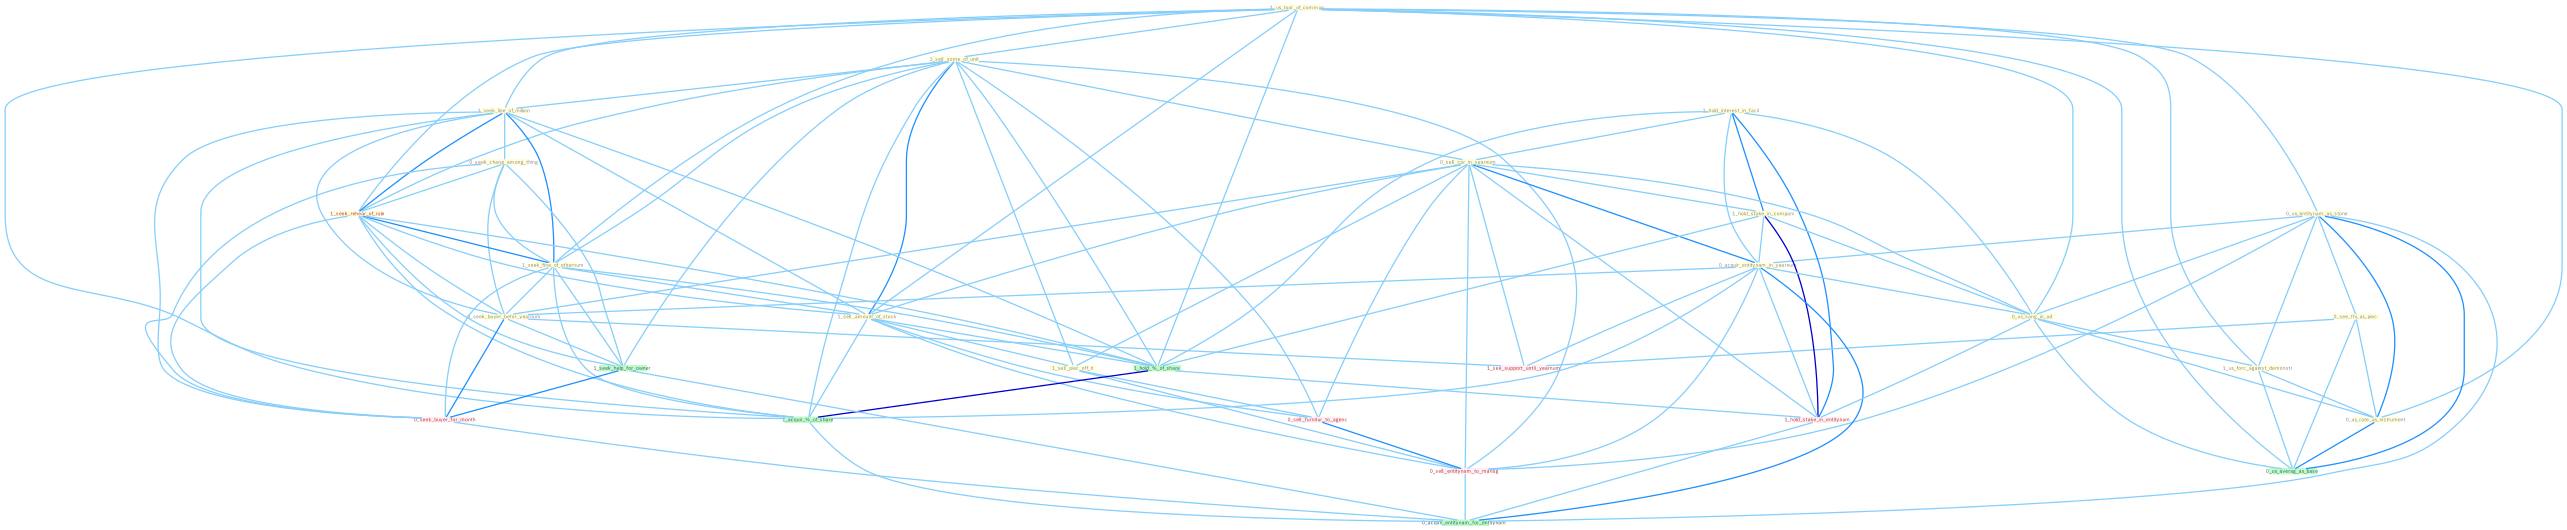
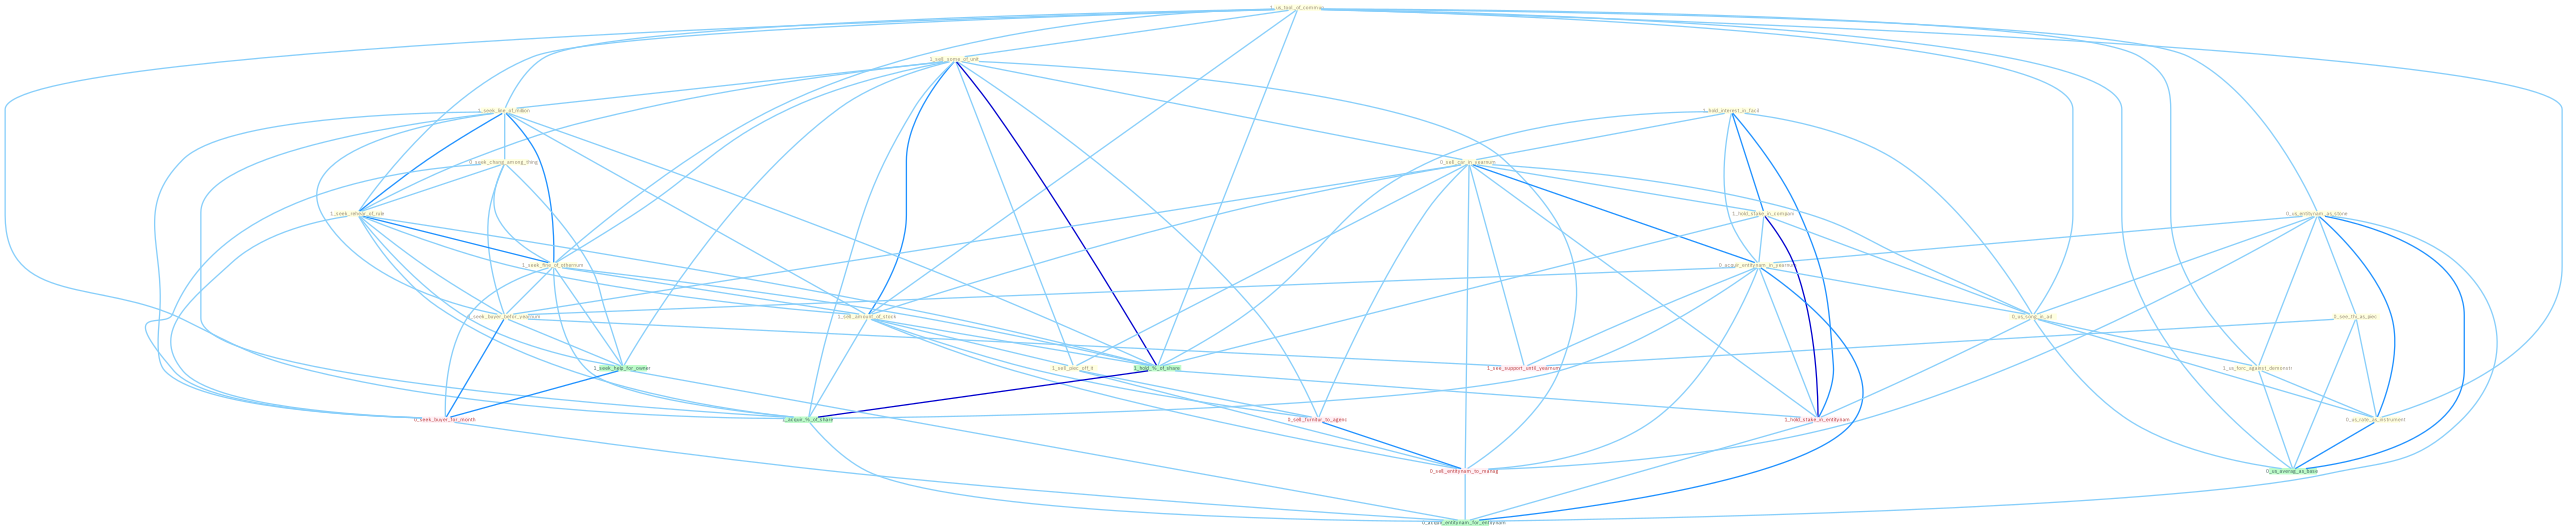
edge "1_sell_some_of_unit" -- "1_hold_%_of_share": color #87cefa -> #0000cd
node "1_seek_rehear_of_rule": fontcolor #b22222 -> #8b7d6b
